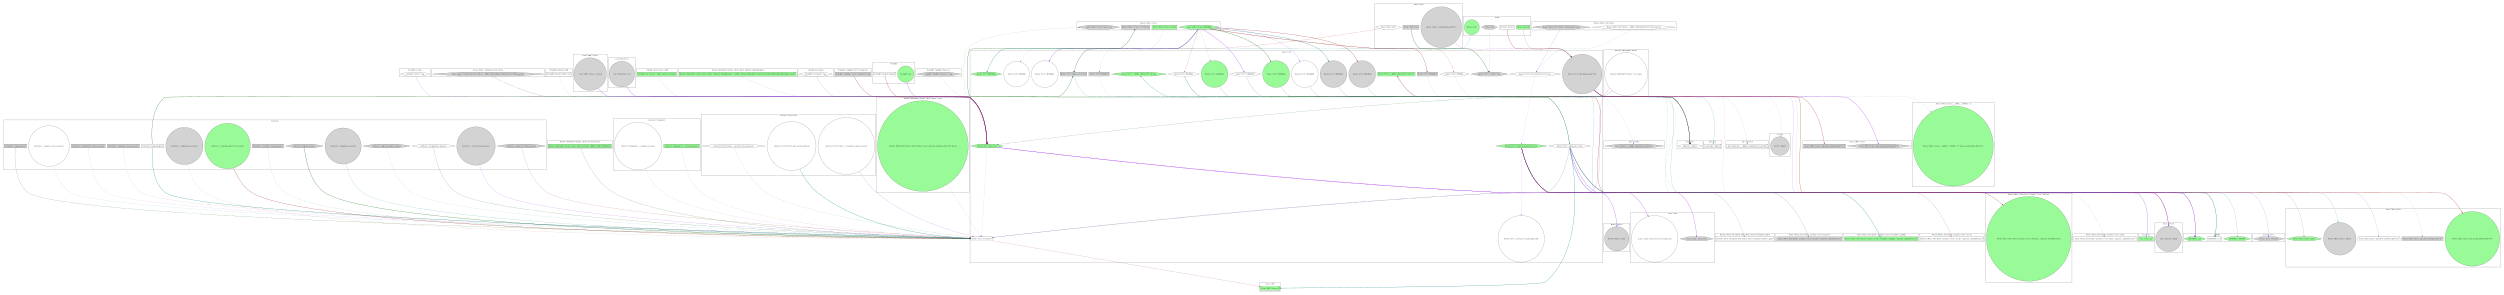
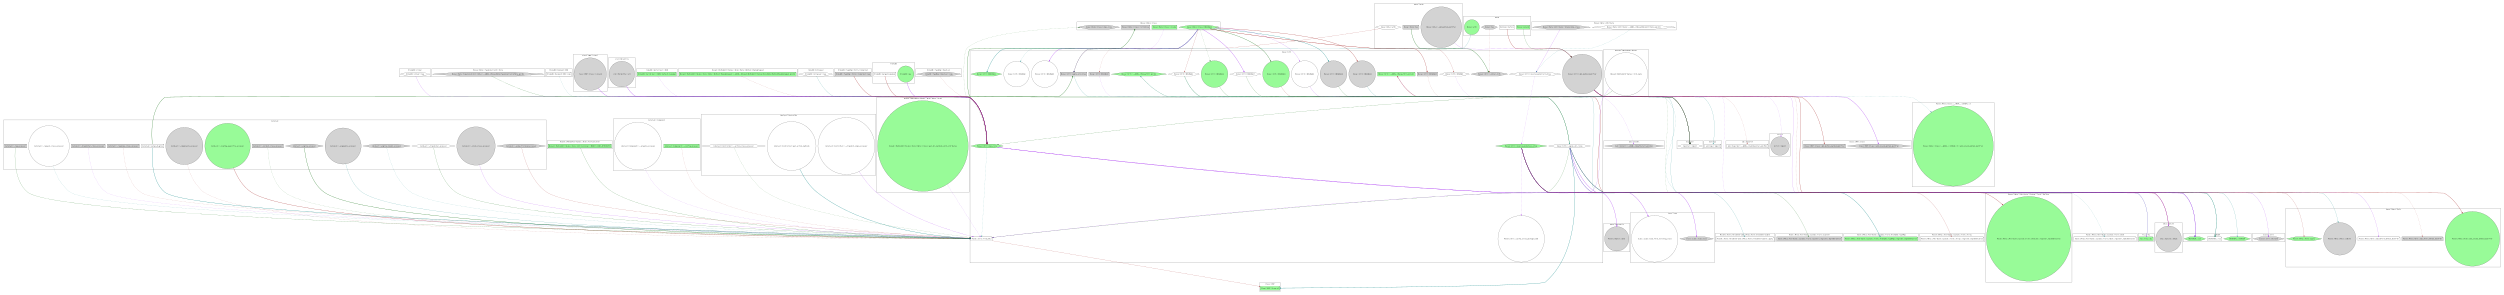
cluster "Moose::Object": label "Moose::Object" -> "Moose::MoreUtils"
